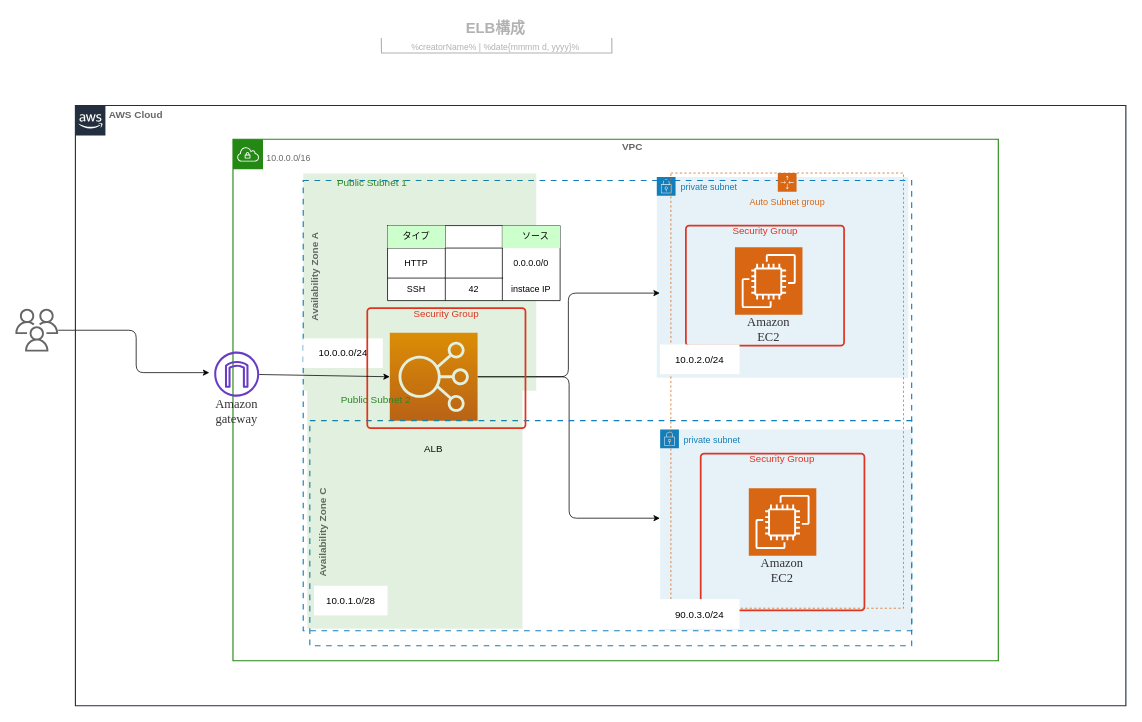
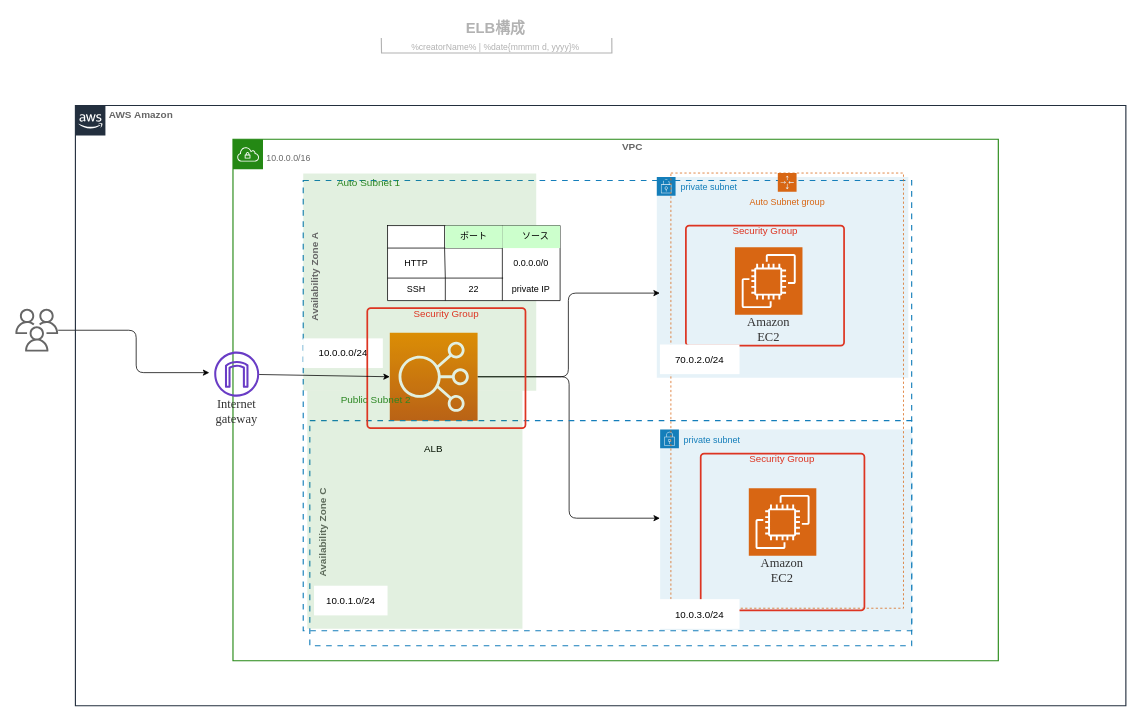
node "AWS Cloud": label "AWS Cloud" -> "AWS Amazon"
node "Public Subnet 1": label "Public Subnet 1" -> "Auto Subnet 1"
node "タイプ": removed
node "ポート": added
node "42": label "42" -> "22"
node "instace IP": label "instace IP" -> "private IP"
node "10.0.2.0/24": label "10.0.2.0/24" -> "70.0.2.0/24"
node "Amazon gateway": label "Amazon gateway" -> "Internet gateway"
node "10.0.1.0/28": label "10.0.1.0/28" -> "10.0.1.0/24"
node "90.0.3.0/24": label "90.0.3.0/24" -> "10.0.3.0/24"
